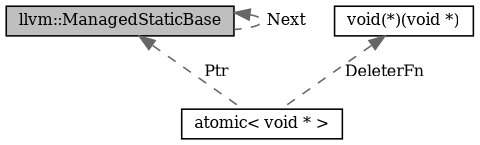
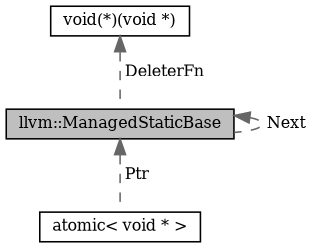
edge "atomic< void * >" -> "void(*)(void *)": now "llvm::ManagedStaticBase" -> "void(*)(void *)"
